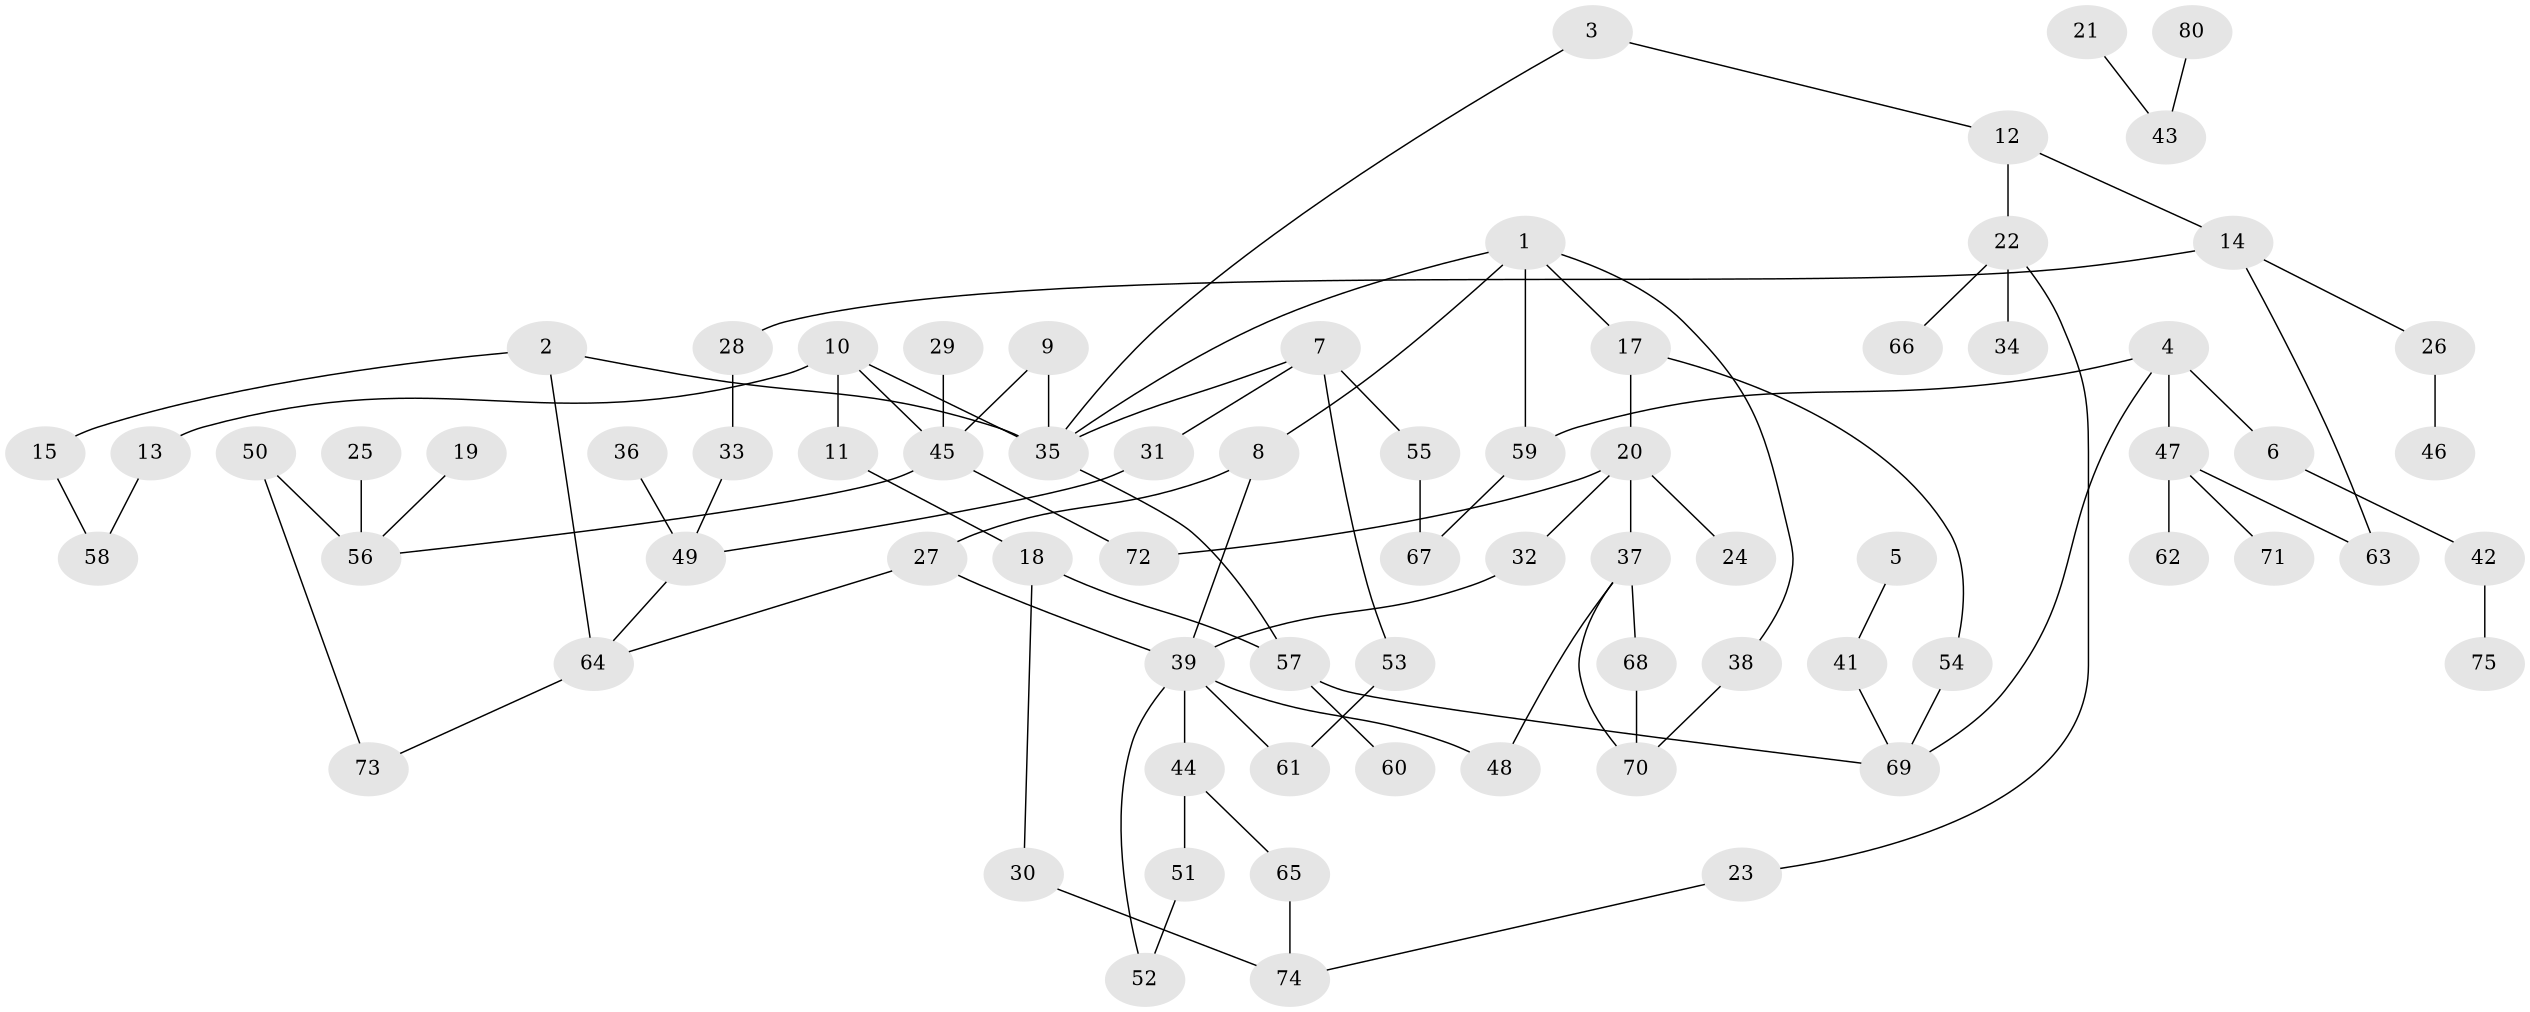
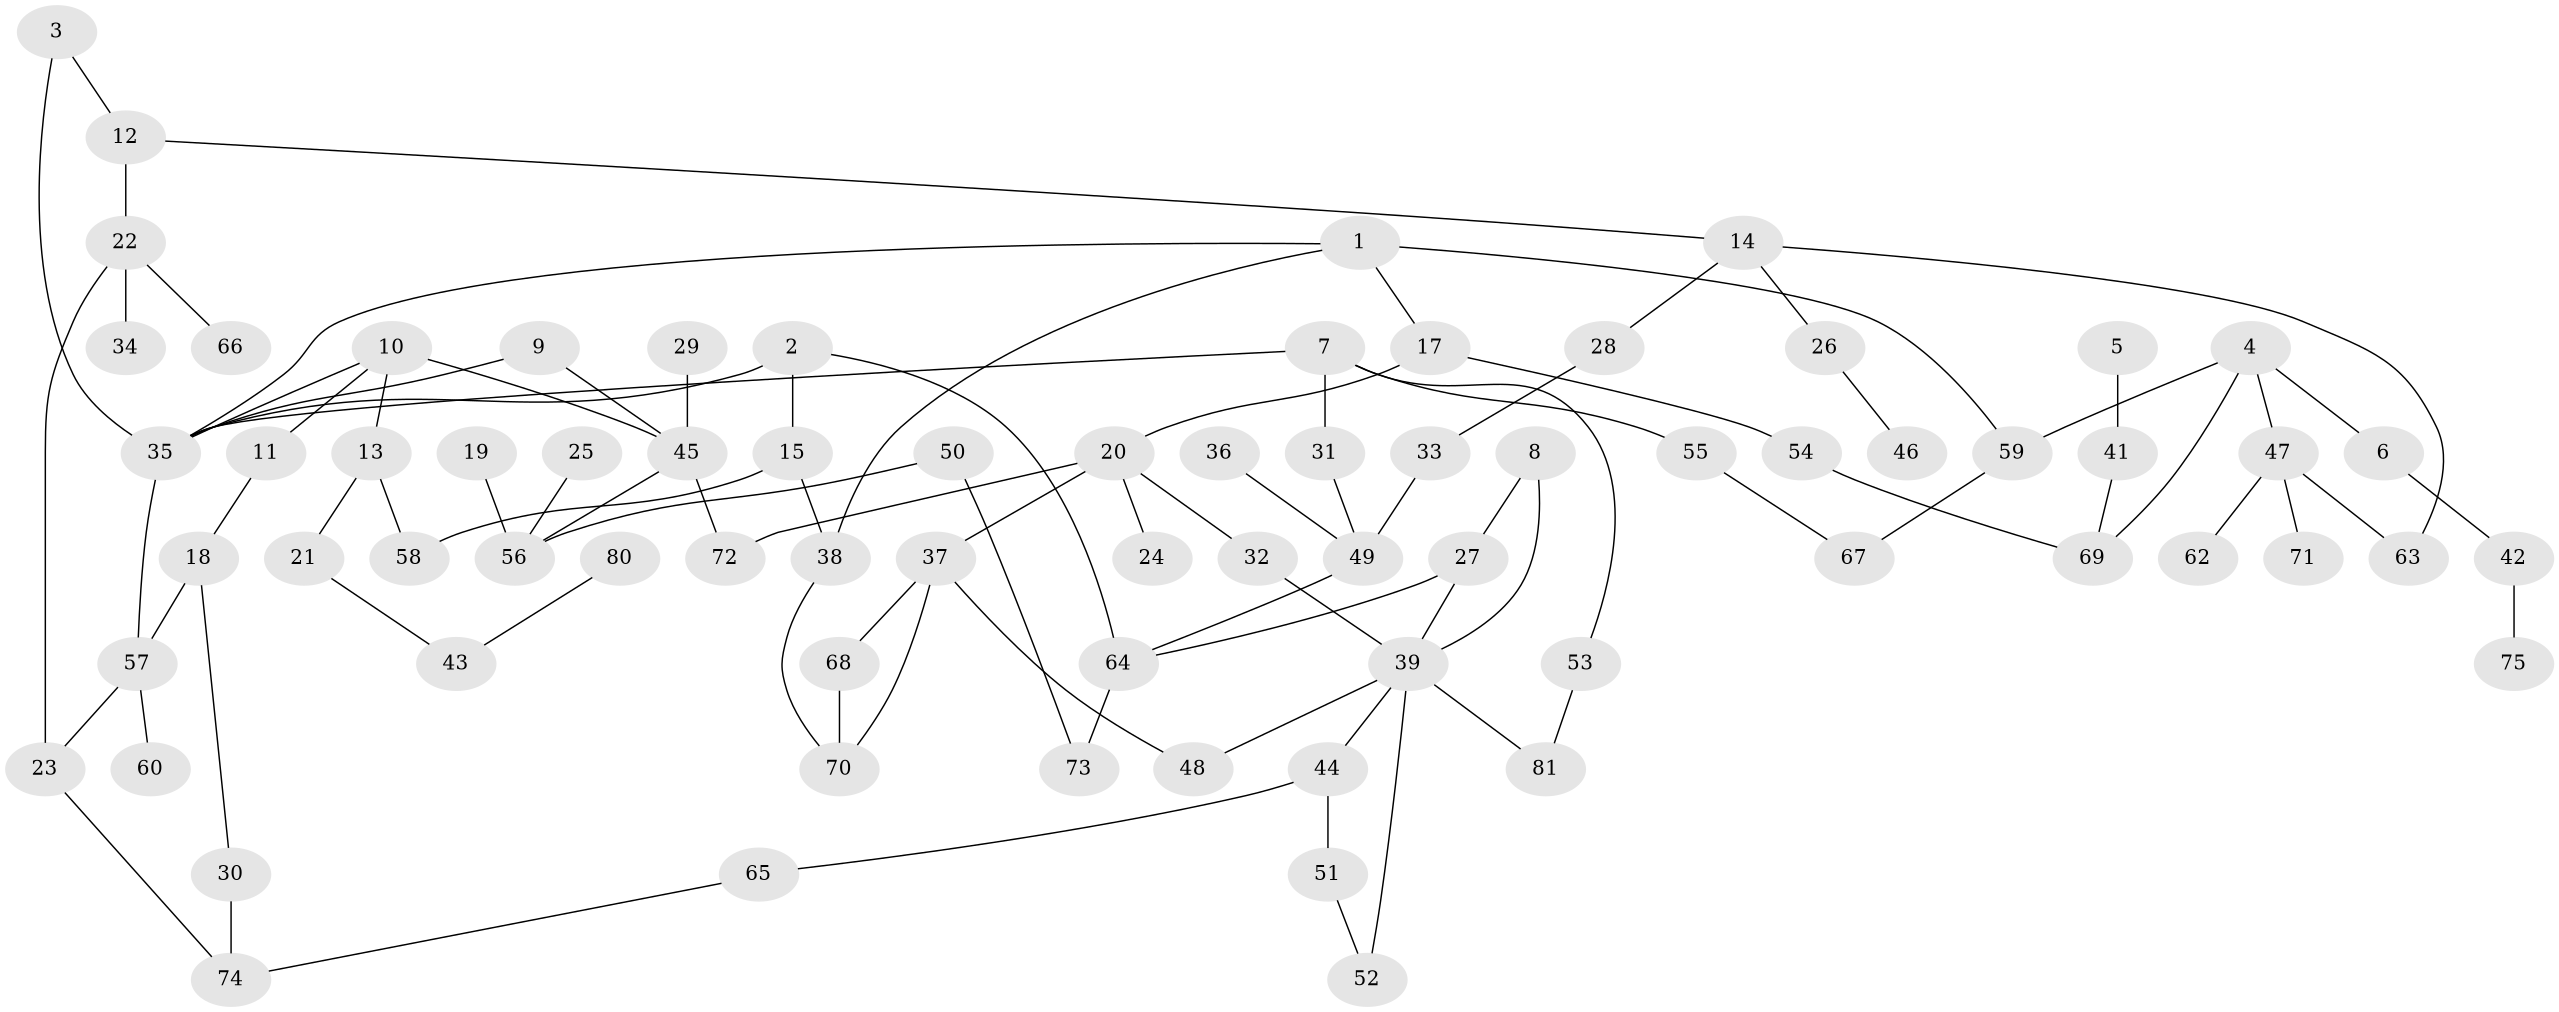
edge "1" -- "8": removed
edge "13" -- "21": added
edge "15" -- "38": added
edge "57" -- "69": now "57" -- "23"
node "61": label "61" -> "81"
